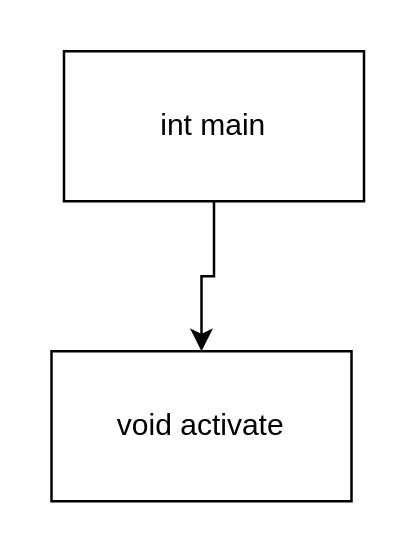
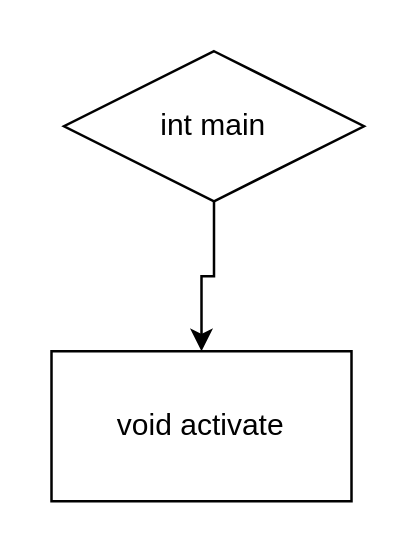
node "int main": shape rectangle -> diamond
